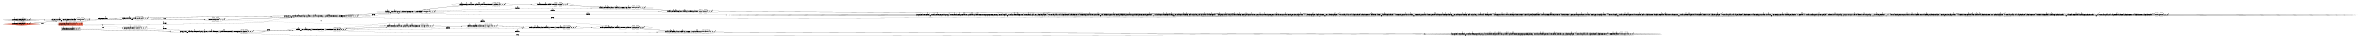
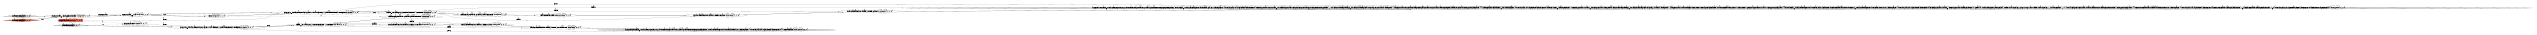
node "refTable.setHeaderVisible(true)@@@6@@@['0', '0', '1']": removed
node "createReferencesPage['0', '0', '1']": shape box -> diamond
